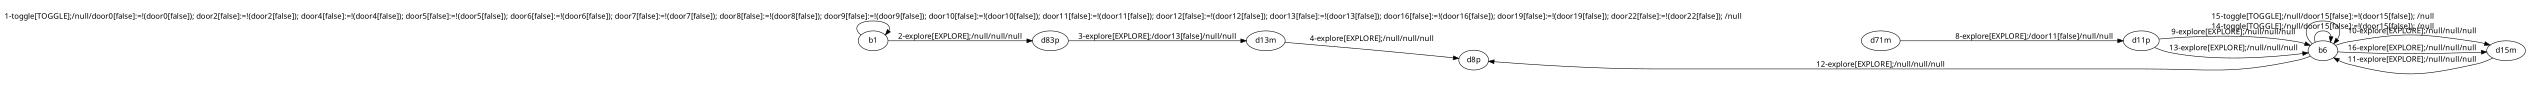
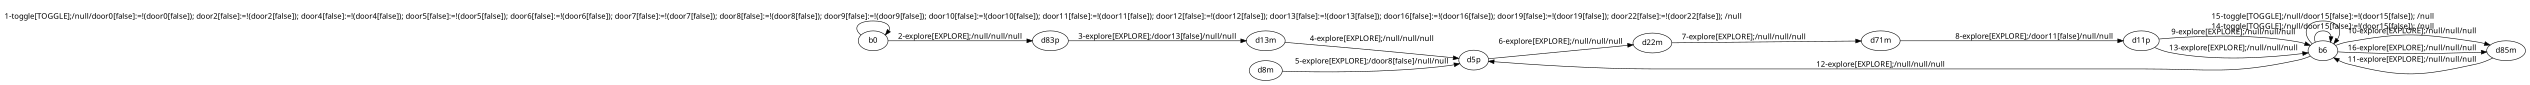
node "b1": label "b1" -> "b0"
node "d22m": added
node "d15m": label "d15m" -> "d85m"
node "d8p": label "d8p" -> "d5p"
node "d8m": added
